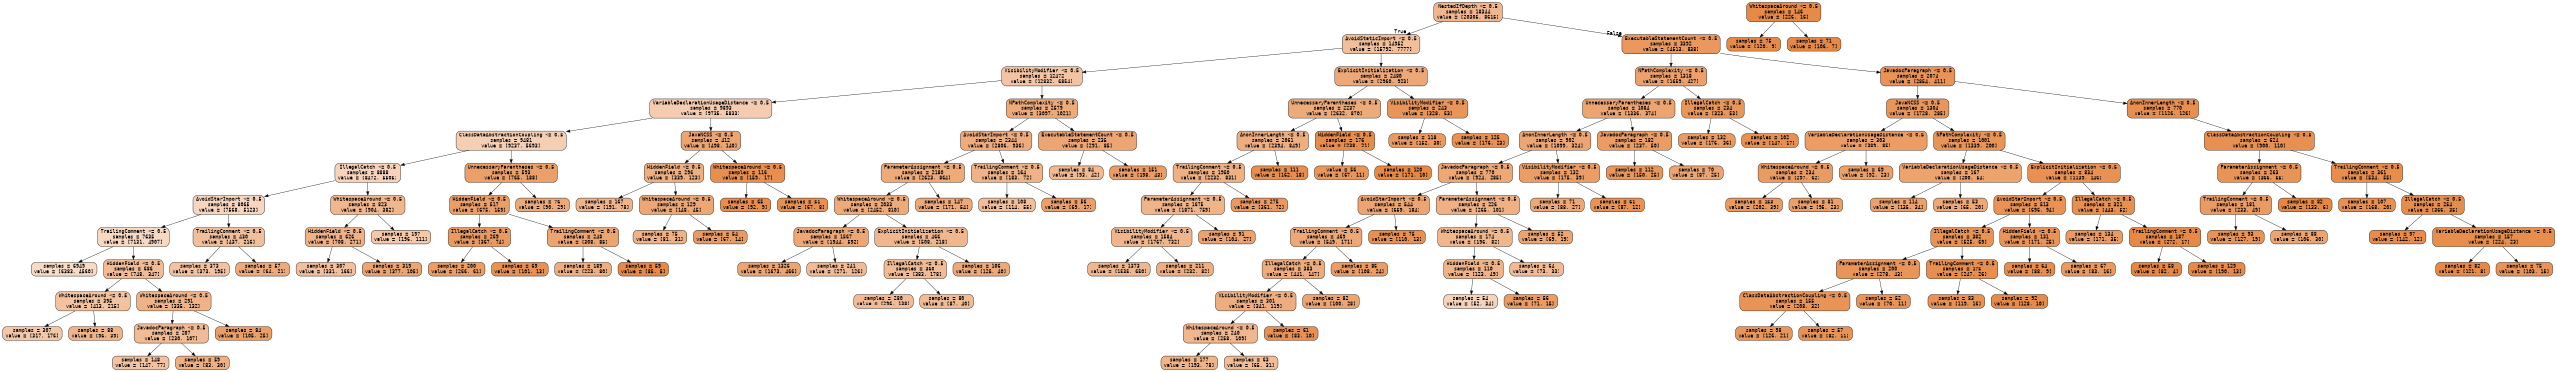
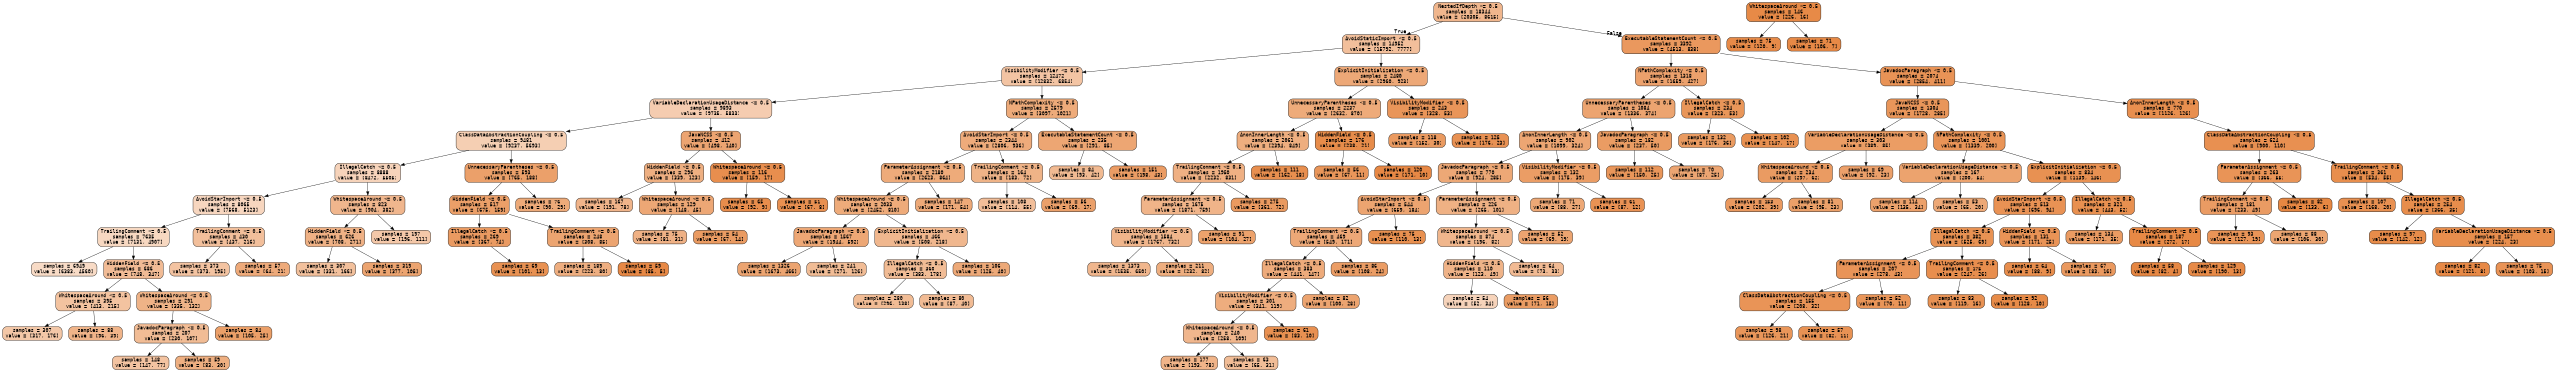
node "value = 56 value = [67, 11]": label "value = 56 value = [67, 11]" -> "samples = 56 value = [67, 11]"
node "WhitespaceAround <= 0.5 samples = 174 value = [196, 82]": label "WhitespaceAround <= 0.5 samples = 174 value = [196, 82]" -> "WhitespaceAround <= 0.5 samples = 874 value = [196, 82]"
node "samples = 200 value = [266, 61]": removed
node "ParameterAssignment <= 0.5 samples = 200 value = [278, 43]": label "ParameterAssignment <= 0.5 samples = 200 value = [278, 43]" -> "ParameterAssignment <= 0.5 samples = 207 value = [278, 43]"
